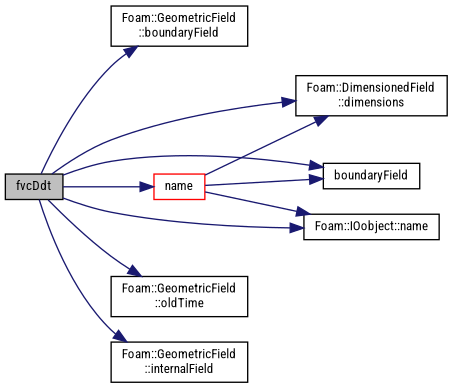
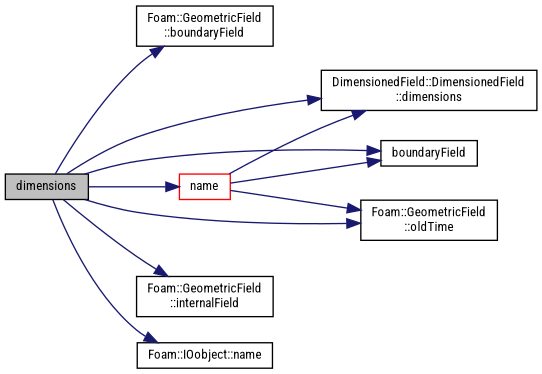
node "Foam::DimensionedField ::dimensions": label "Foam::DimensionedField ::dimensions" -> "DimensionedField::DimensionedField ::dimensions"
node "fvcDdt": label "fvcDdt" -> "dimensions"
edge "name" -> "Foam::IOobject::name": now "name" -> "Foam::GeometricField ::oldTime"
